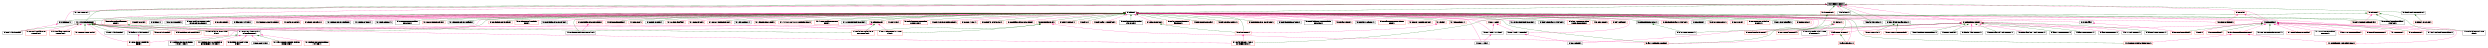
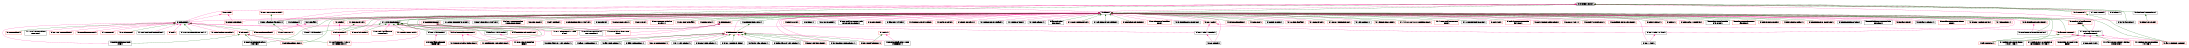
edge "itkVersion.h" -> "itkObject.h": now "itkBruker2dseqImageIOFactory.h" -> "itkObject.h"
edge "itkGPUReduction.h" -> "itkObject.h": color deeppink -> darkgreen
edge "itkValarrayImageContainer.h" -> "itkObject.h": color deeppink -> darkgreen
node "itkImagePCADecomposition Calculator.h": label "itkImagePCADecomposition Calculator.h" -> "itkGPUReduction Calculator.h"
node "itkOptimizerParameterScales Subsampler.h": label "itkOptimizerParameterScales Subsampler.h" -> "itkOptimizerParameterScales Estimator.h"
node "itkConvertPixelBuffer.h": color black -> red
node "itkOptimizerParameterScales.h": label "itkOptimizerParameterScales.h" -> "itkObjectToObjectMetric.h"
edge "itkFFTImageFilterFactory.h" -> "itkObjectFactoryBase.h": color deeppink -> darkgreen
edge "itkPointSet.h" -> "itkDataObject.h": added
edge "itkFiniteDifferenceSparse ImageFilter.h" -> "itkMultiThreaderBase.h": now "itkFiniteDifferenceSparse ImageFilter.h" -> "itkTBBMultiThreader.h"
edge "itkPlatformMultiThreader.h" -> "itkMultiThreaderBase.h": color deeppink -> darkgreen
edge "itkBMPImageIOFactory.h" -> "itkCreateObjectFunction.h": now "itkObjectFactoryBase.h" -> "itkCreateObjectFunction.h"
edge "itkFFTWCommonExtended.h" -> "itkFFTWGlobalConfiguration.h": reversed
node "itkParallelSparseFieldLevel SetImageFilter.h": color red -> black
node "itkBMPImageIOFactory.h": color black -> red
node "itkFactoryTestLib.h": label "itkFactoryTestLib.h" -> "itkBinaryImageToLevelSet.h"
edge "itkGPUImageDataManager.h" -> "itkSparseFieldLayer.h": now "itkSparseFieldLevelSetImage Filter.h" -> "itkSparseFieldLayer.h"
node "itkParticleSwarmOptimizer Filter.h": label "itkParticleSwarmOptimizer Filter.h" -> "itkParticleSwarmOptimizer Base.h"
